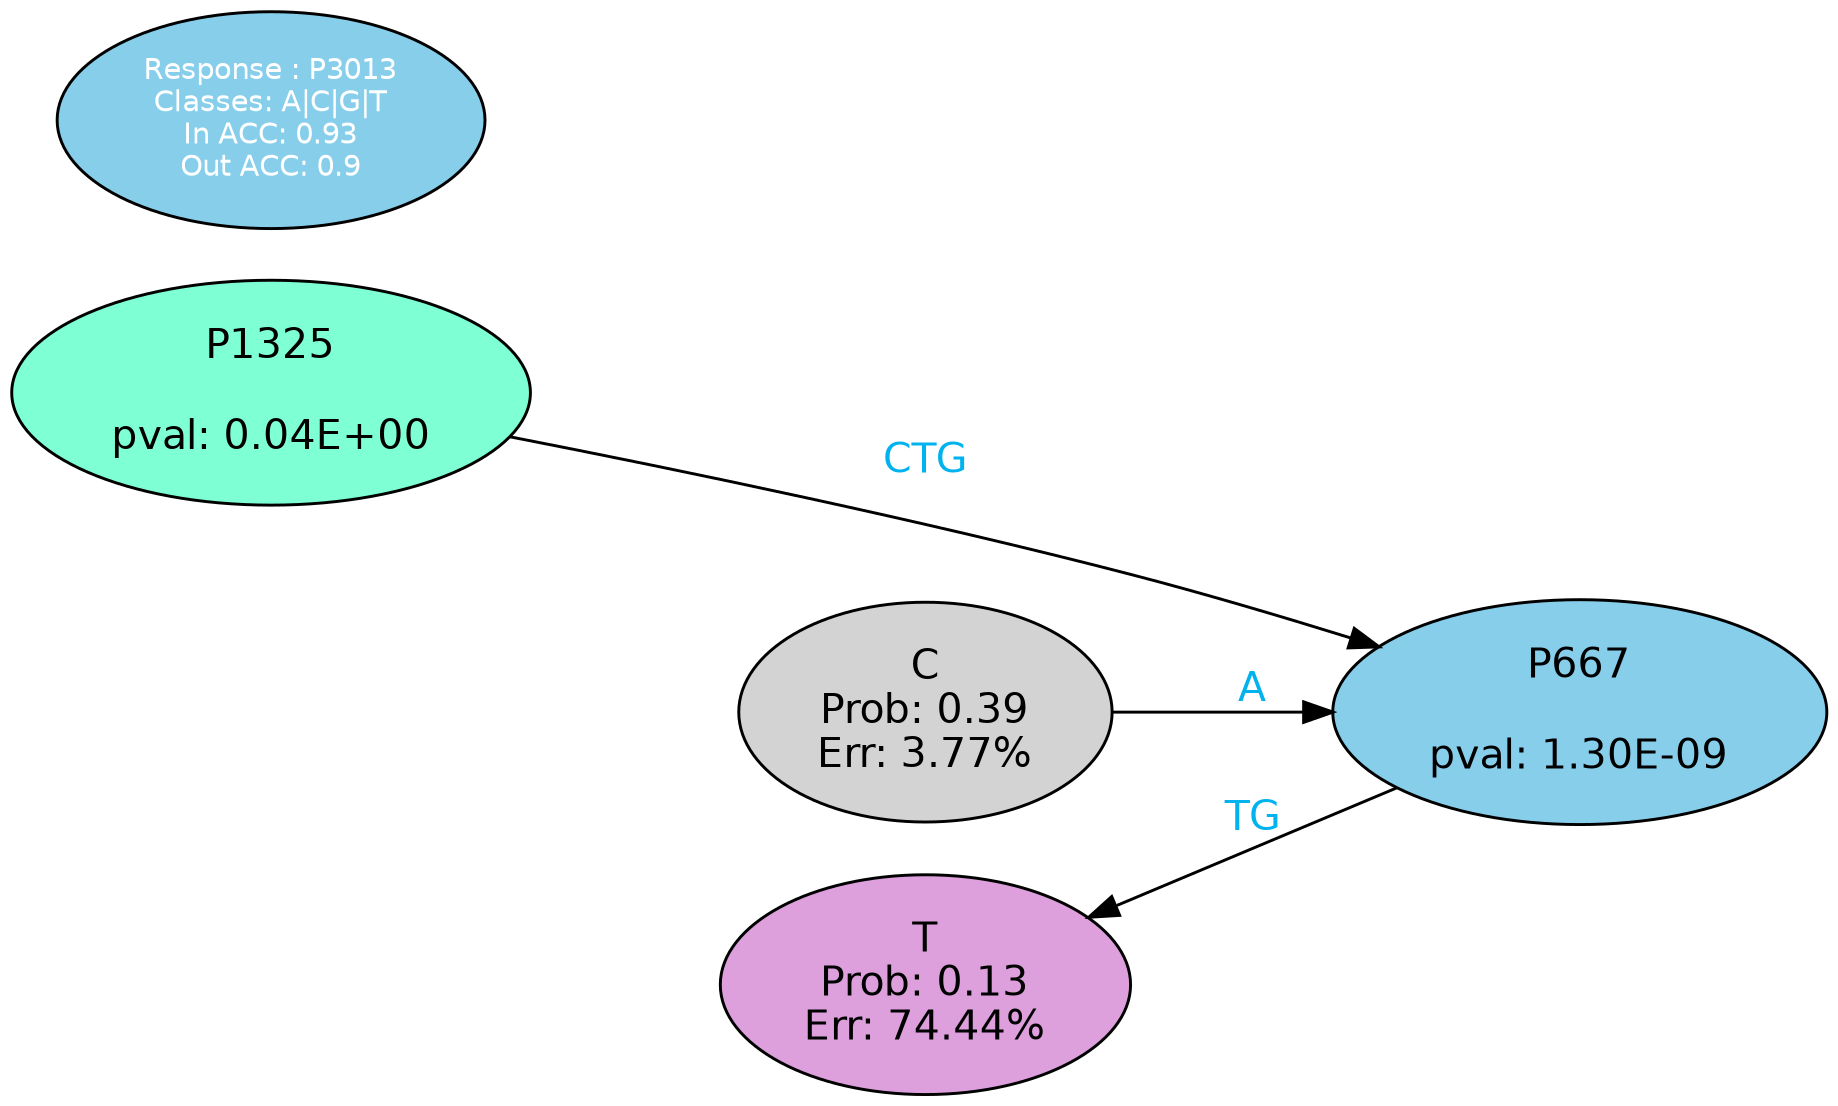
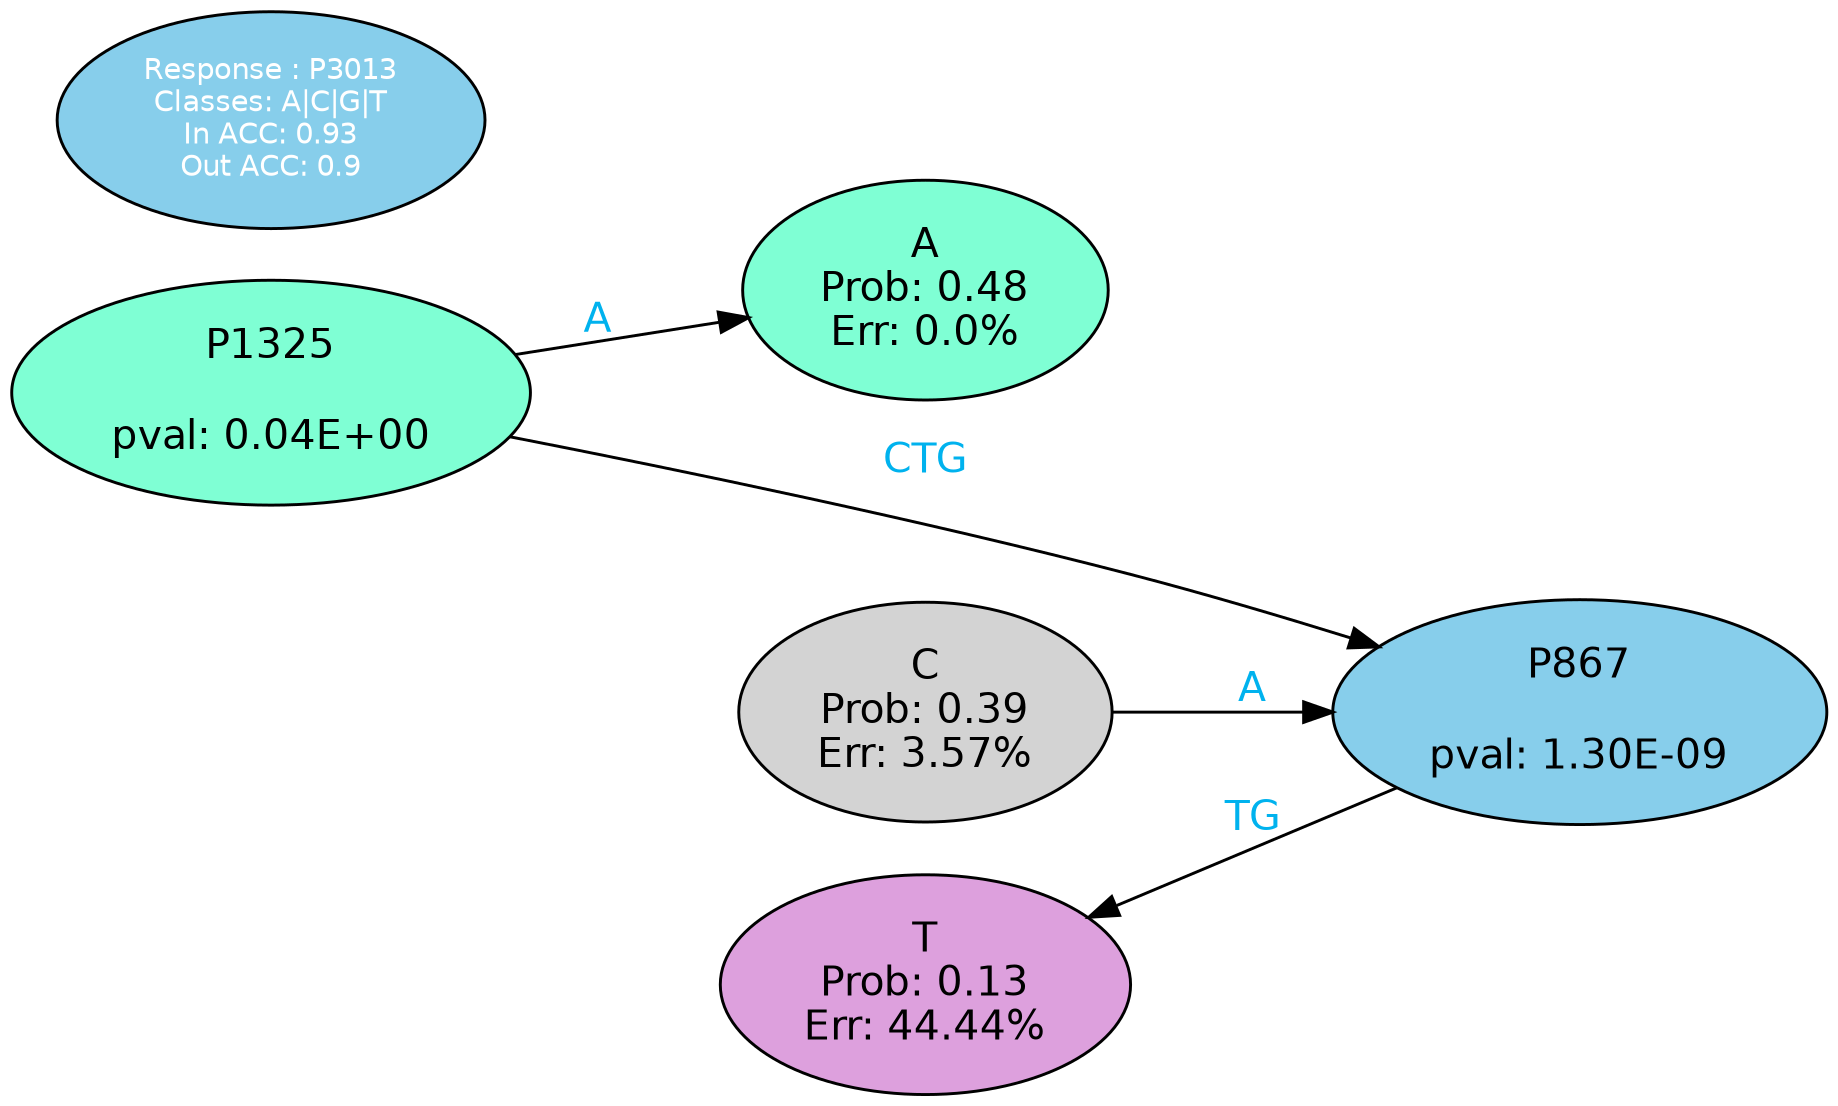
node "A Prob: 0.48 Err: 0.0%": added
node "C Prob: 0.39 Err: 3.77%": label "C Prob: 0.39 Err: 3.77%" -> "C Prob: 0.39 Err: 3.57%"
node "P667 pval: 1.30E-09": label "P667 pval: 1.30E-09" -> "P867 pval: 1.30E-09"
node "T Prob: 0.13 Err: 74.44%": label "T Prob: 0.13 Err: 74.44%" -> "T Prob: 0.13 Err: 44.44%"
